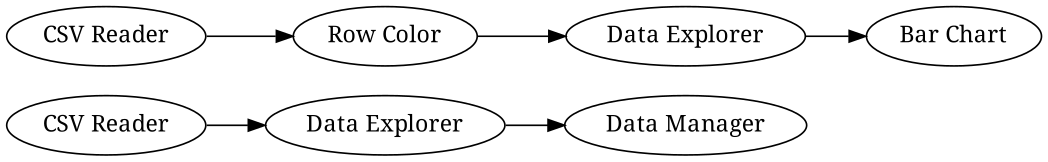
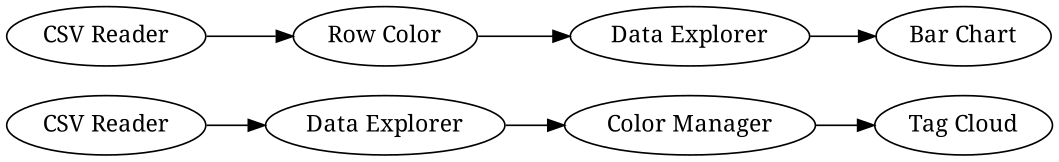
node "Data Manager": label "Data Manager" -> "Color Manager"
node "Tag Cloud": added
